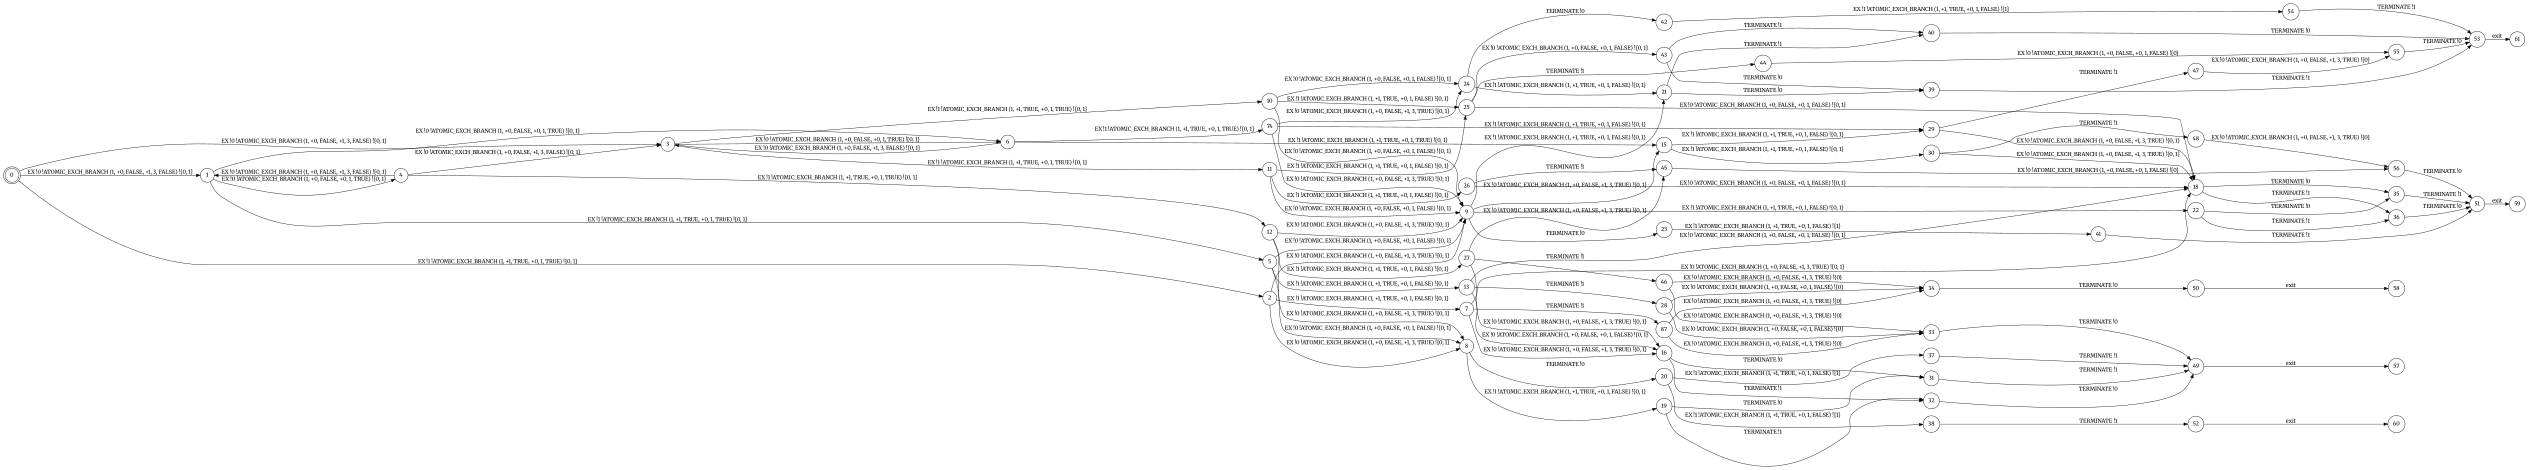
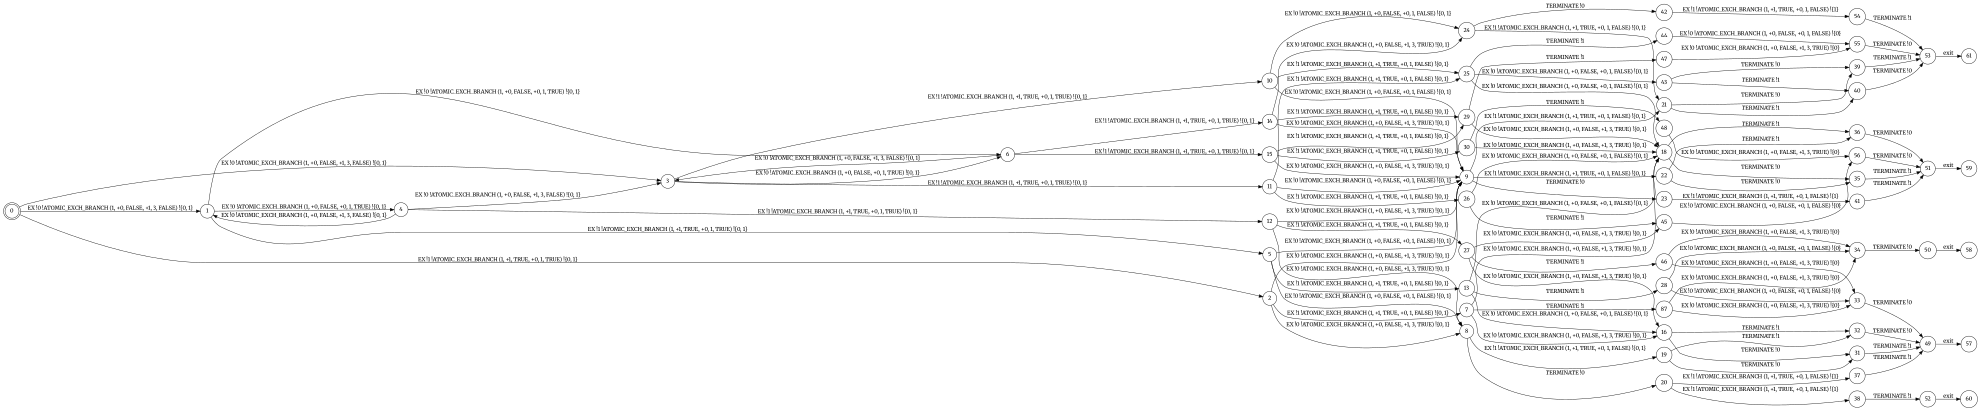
node "74": label "74" -> "14"
edge "9" -> "15": reversed
